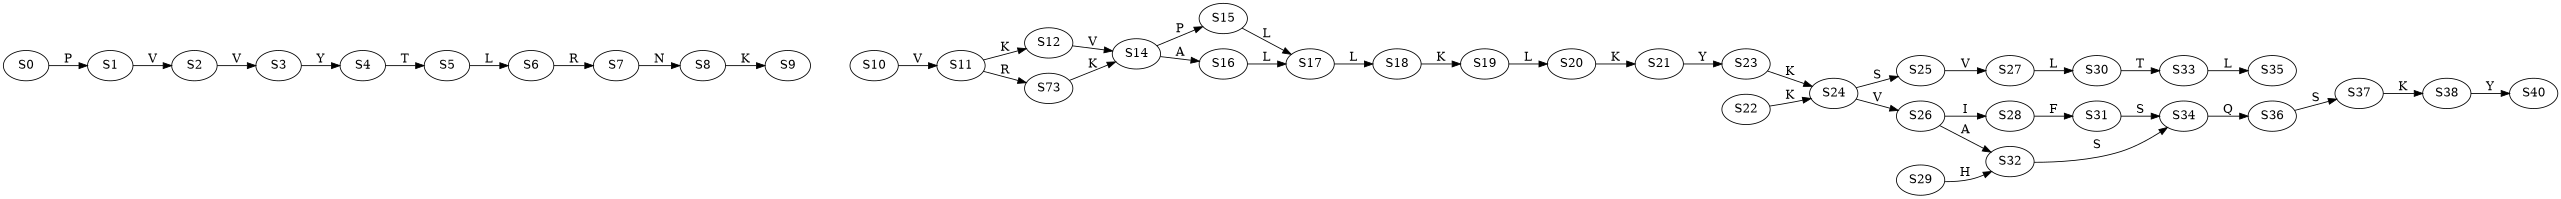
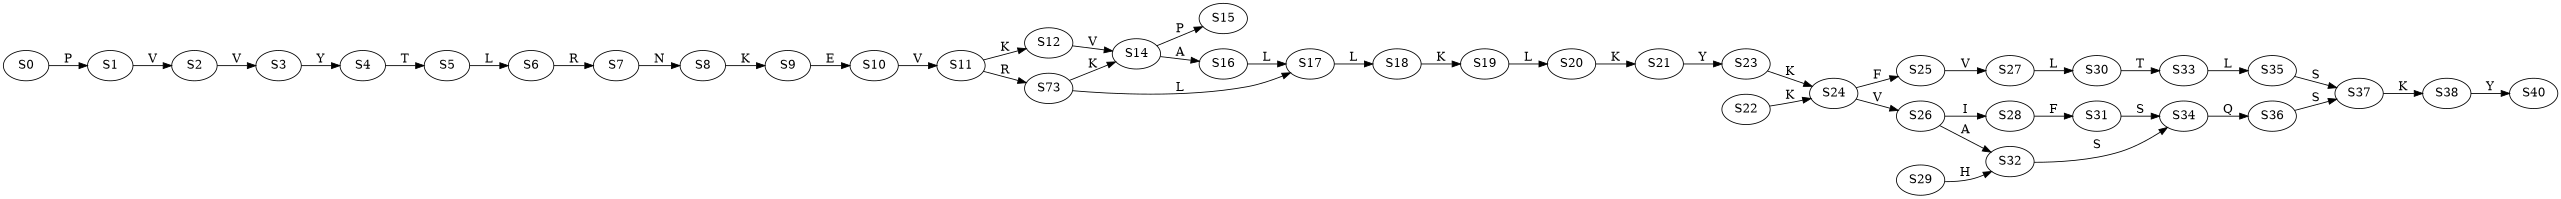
edge "S15" -> "S17": now "S73" -> "S17"
edge "S9" -> "S10": added, label "E"
edge "S24" -> "S25": label "S" -> "F"
edge "S35" -> "S37": added, label "S"
